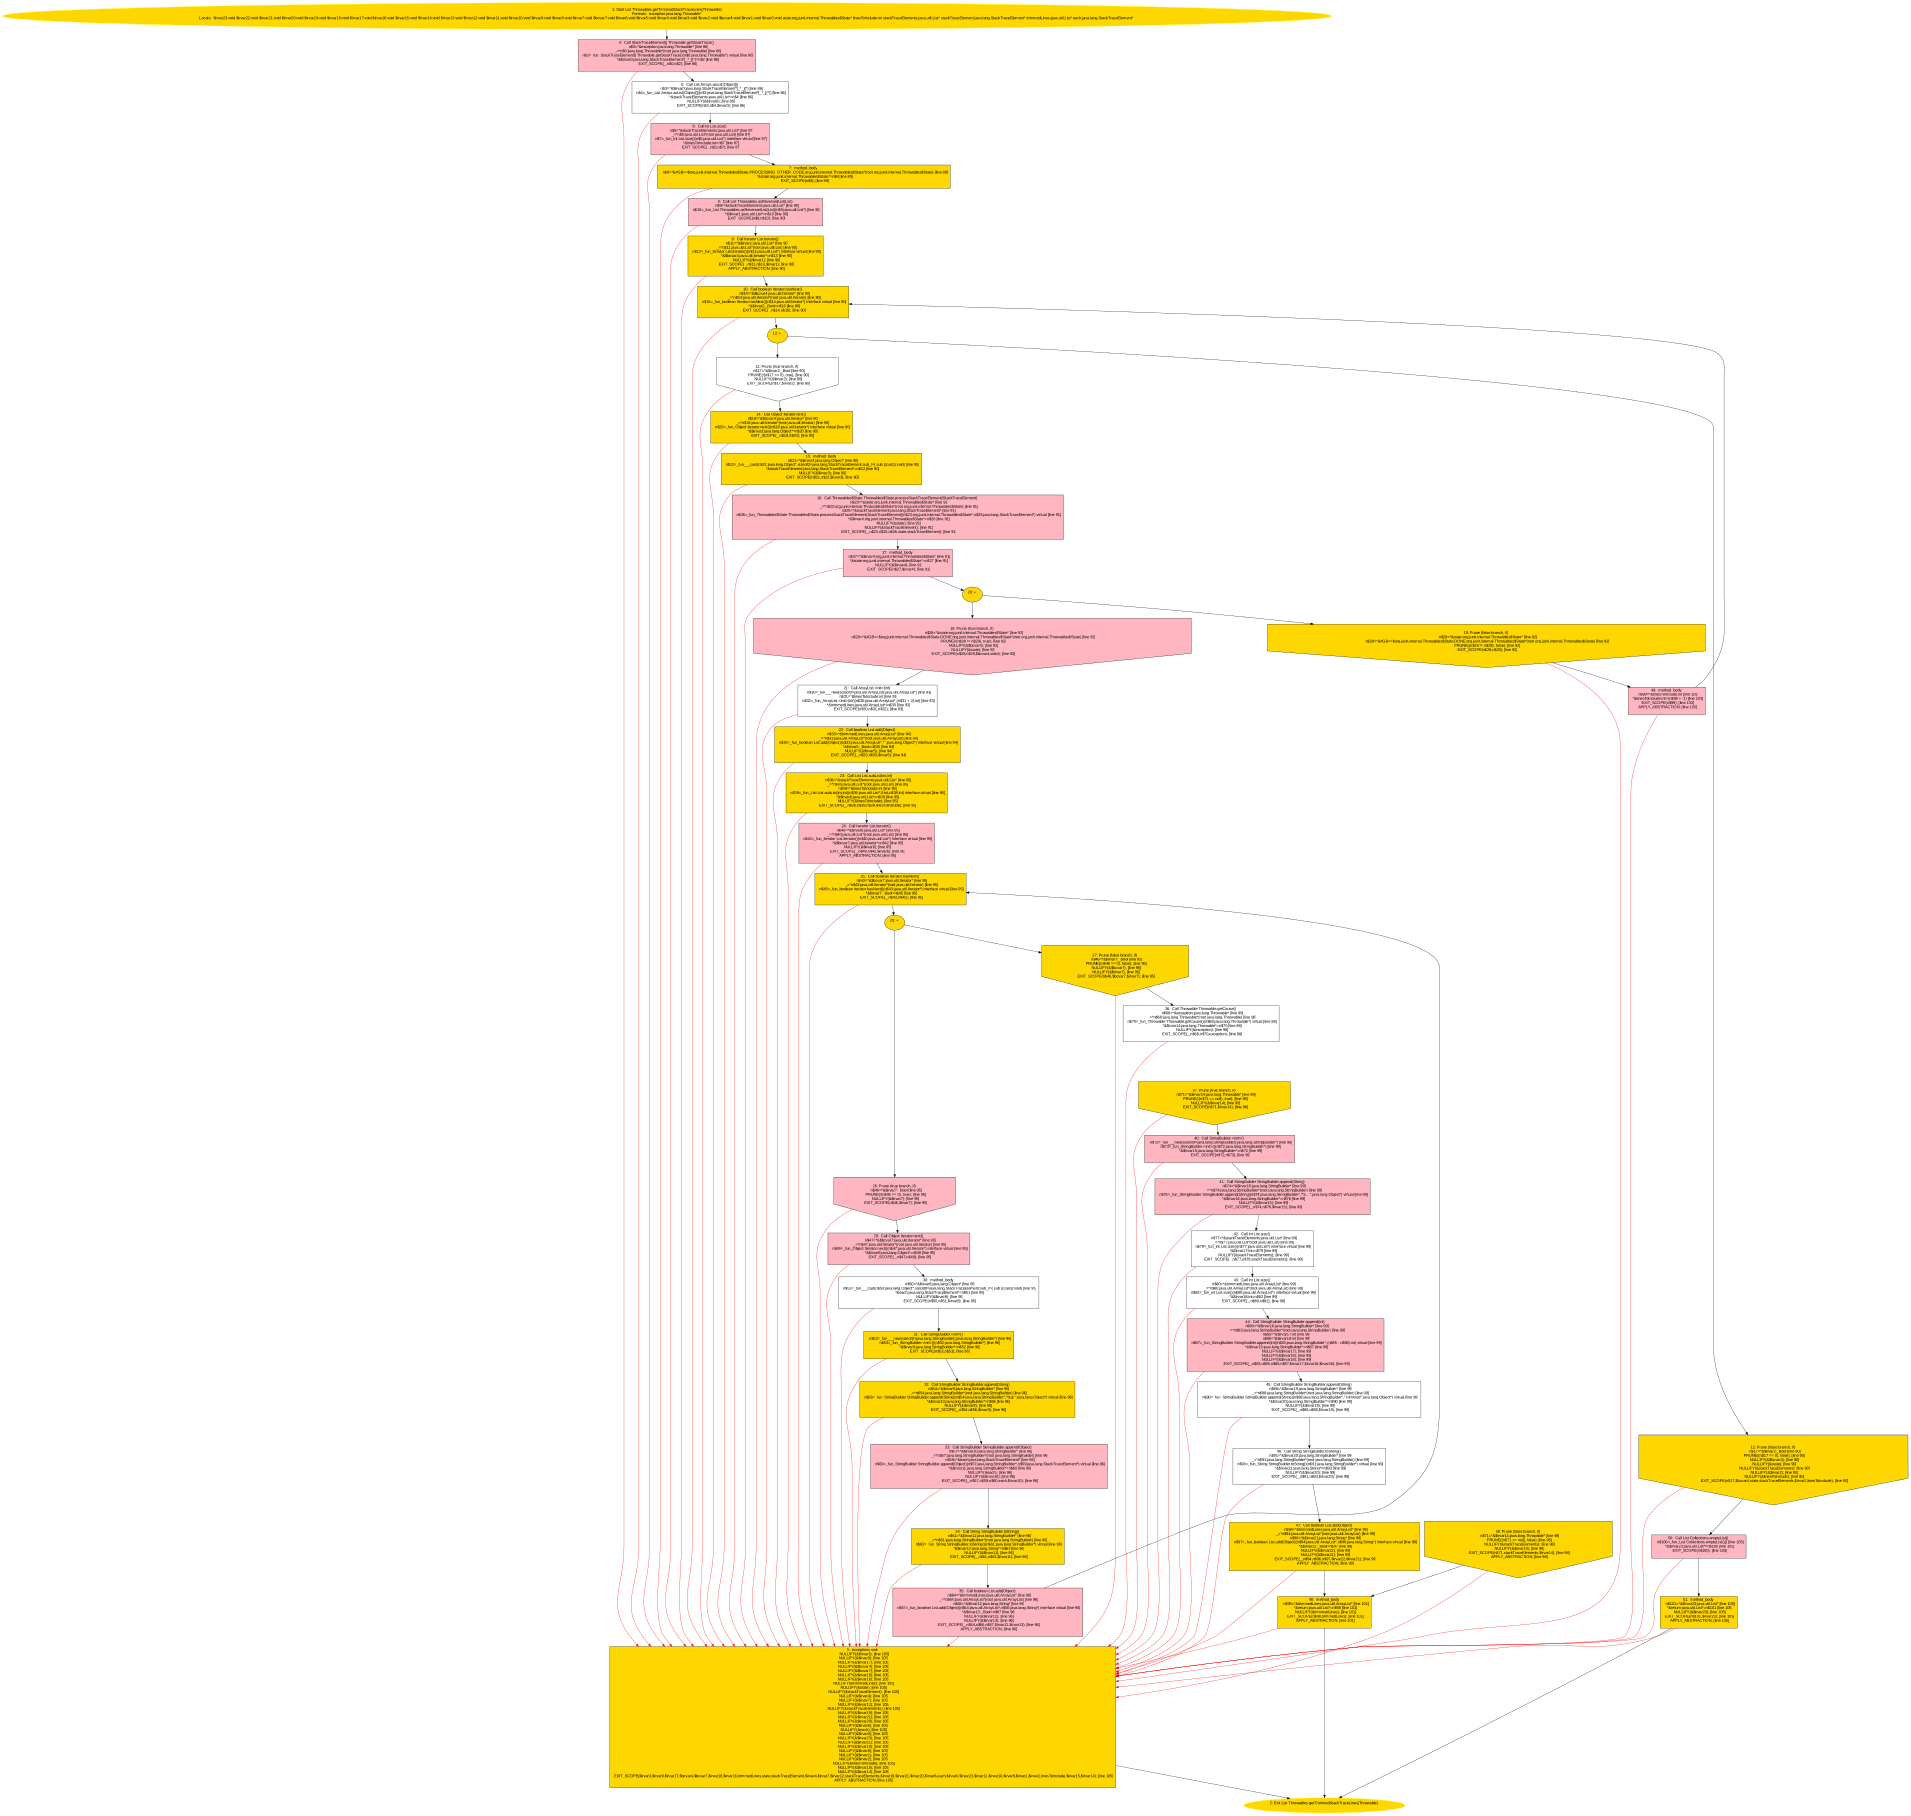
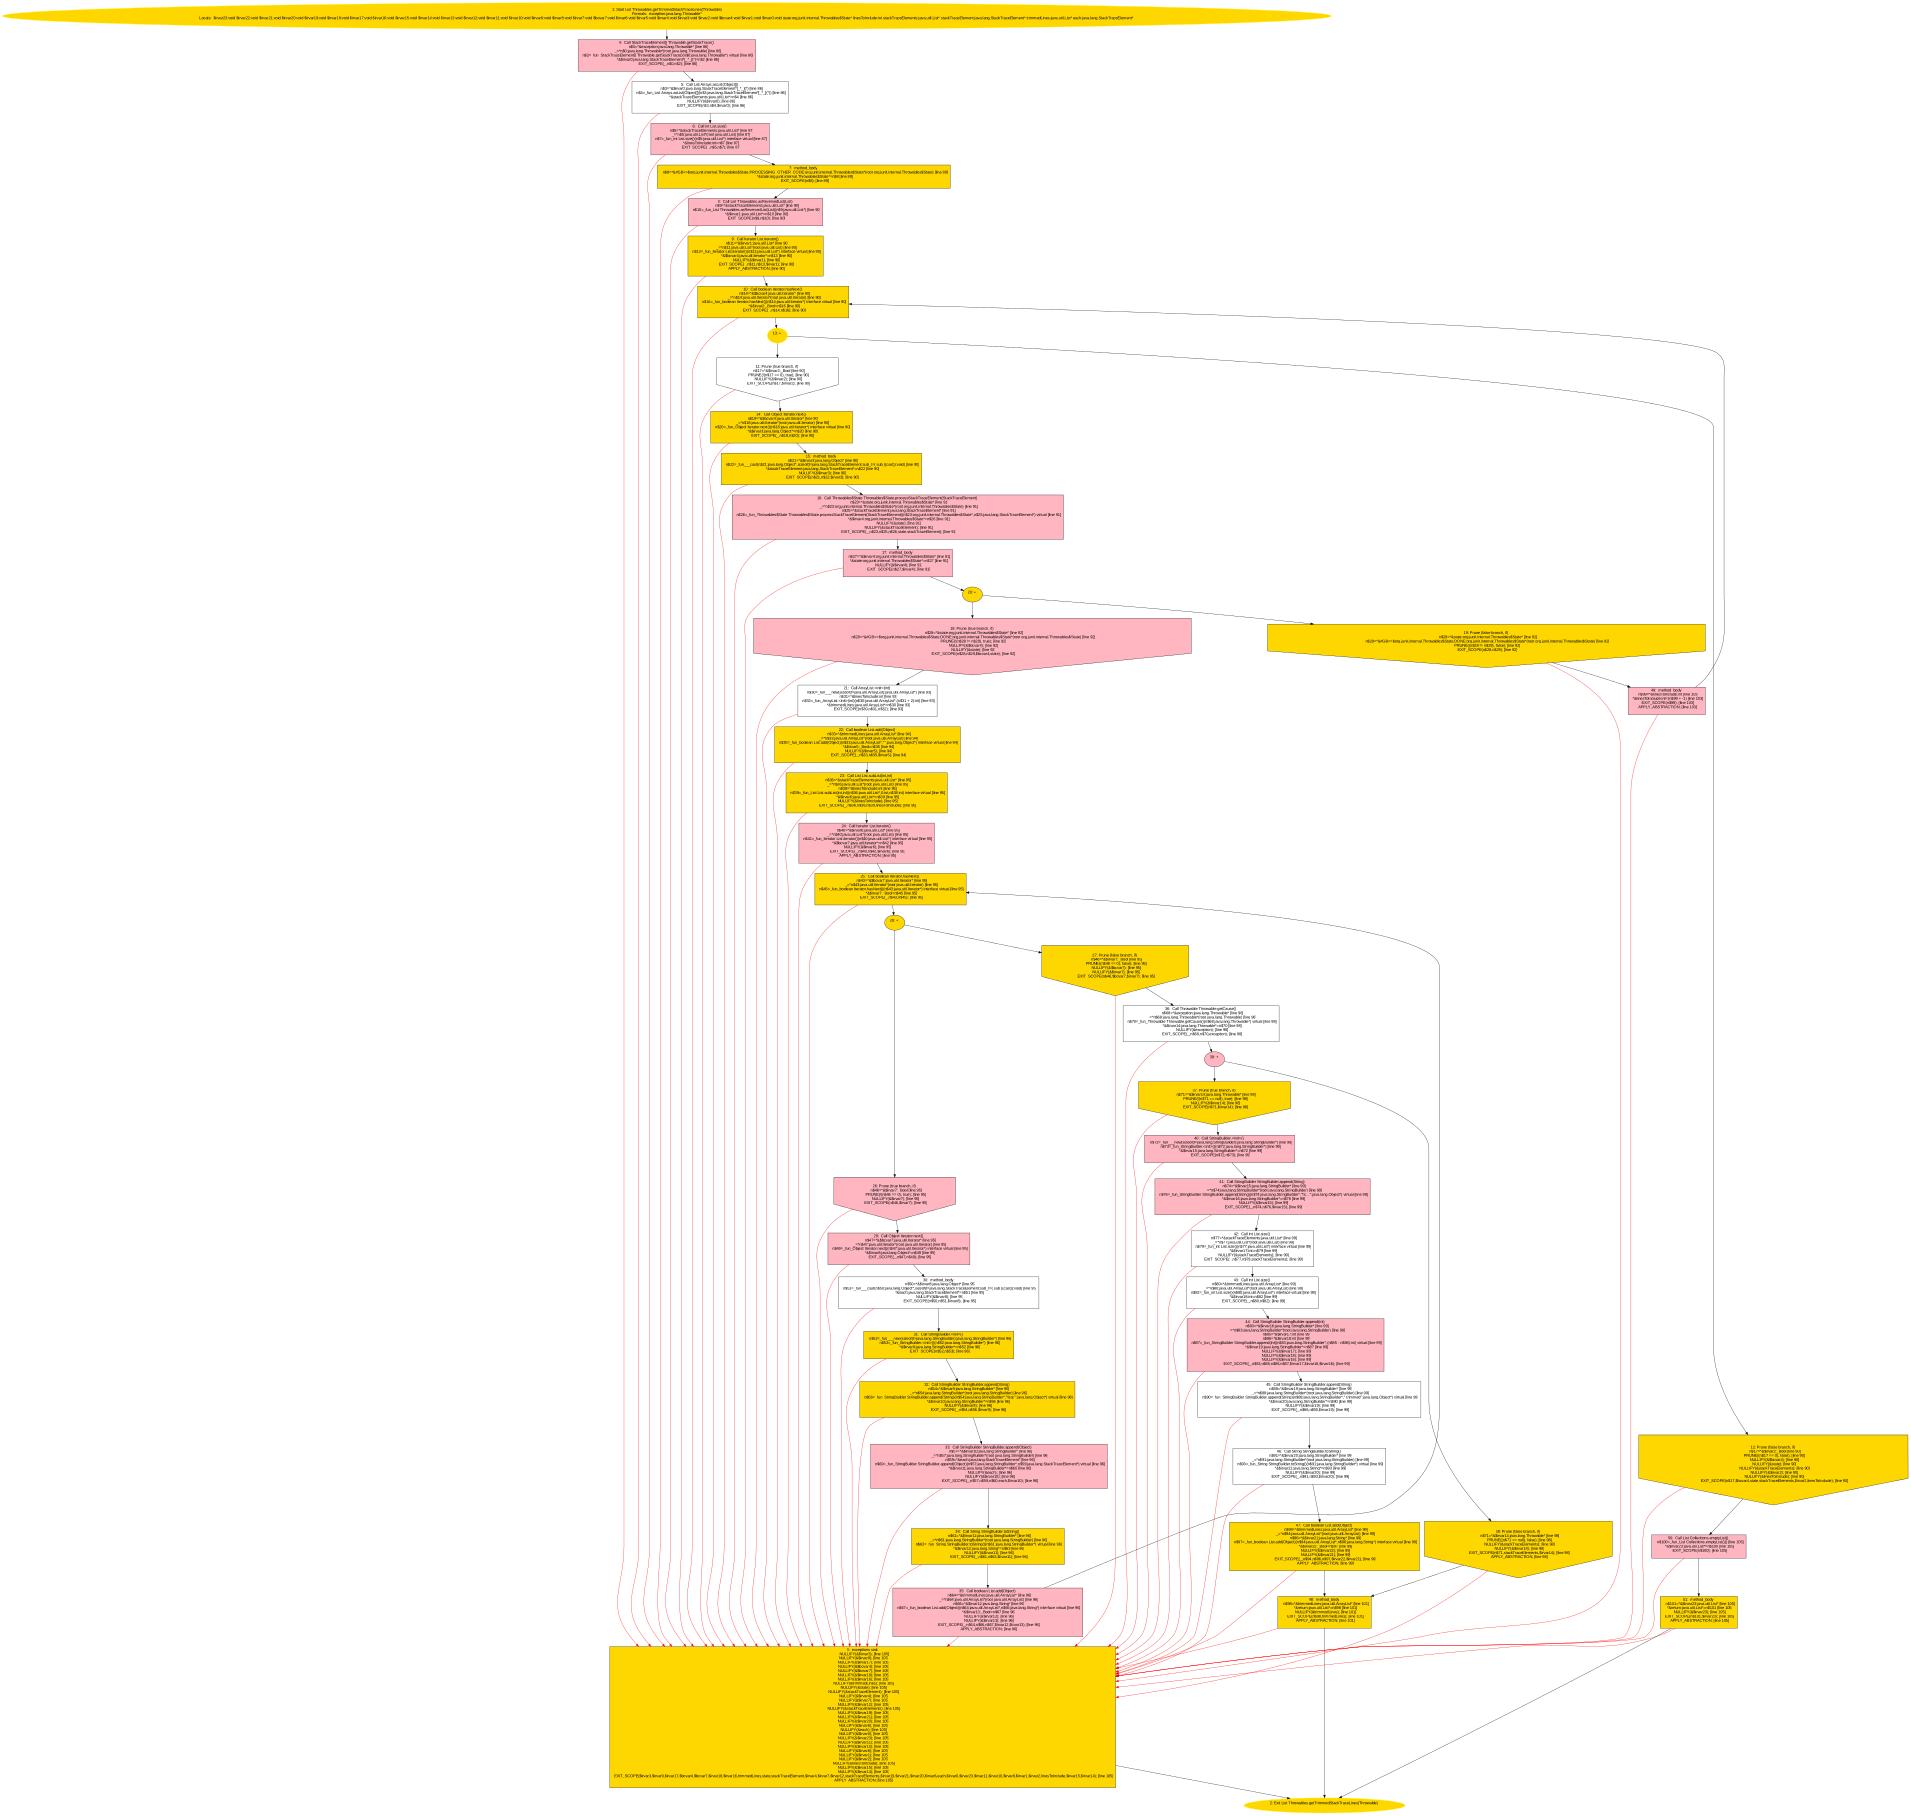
node "13: +": color black -> yellow
node "39: +": added
